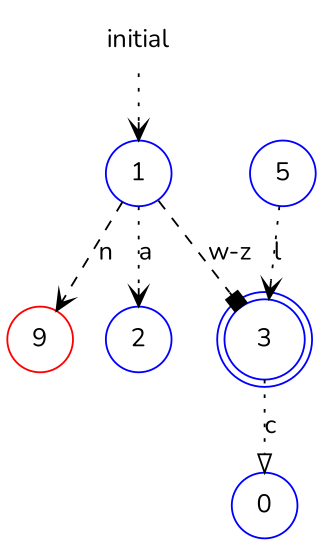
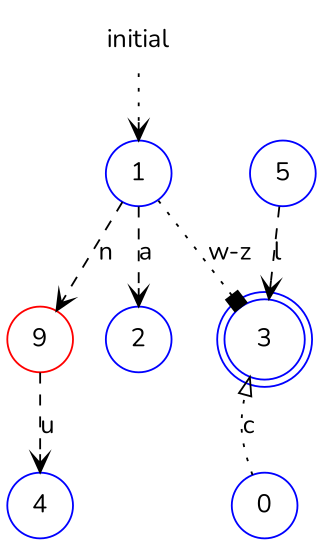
edge "5" -> "3": style dotted -> dashed
edge "1" -> "3": style dashed -> dotted
edge "1" -> "2": style dotted -> dashed
edge "3" -> "0": reversed
node "4": added
